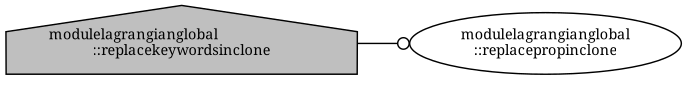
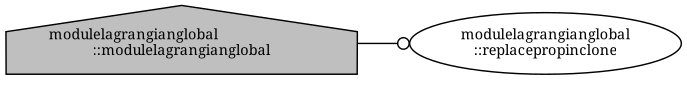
node "modulelagrangianglobal ::replacekeywordsinclone": label "modulelagrangianglobal ::replacekeywordsinclone" -> "modulelagrangianglobal ::modulelagrangianglobal"
